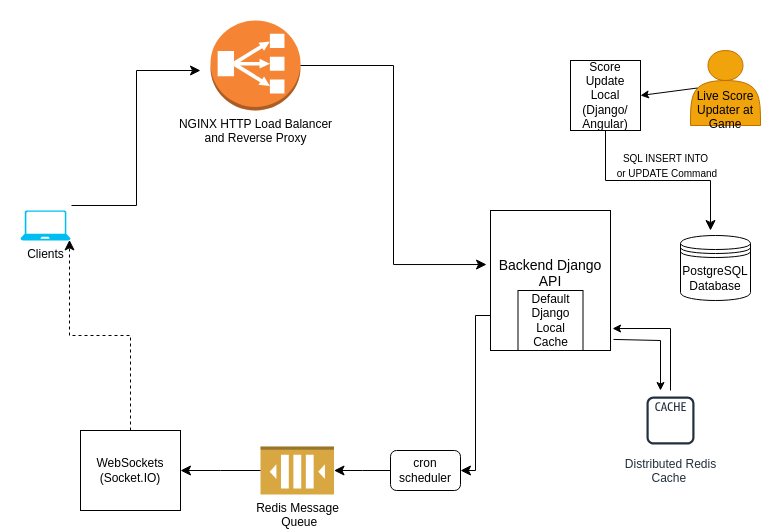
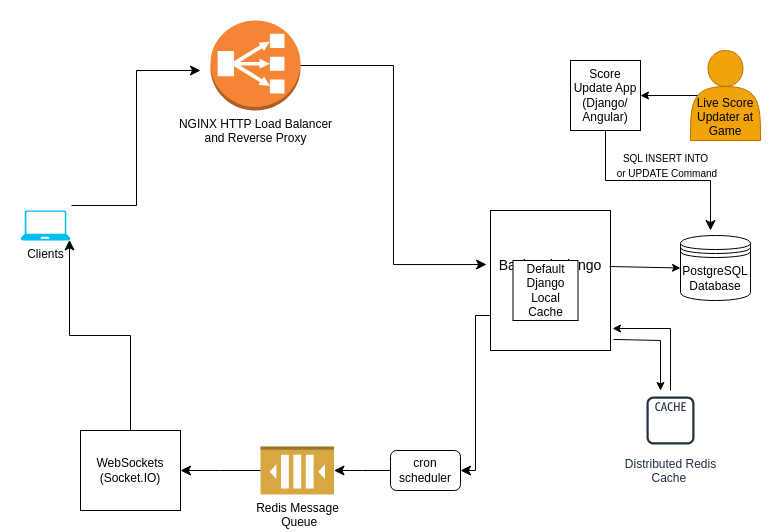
node "Live Score Updater at Game": size 70x75 -> 70x90
node "Score Update Local (Django/ Angular)": label "Score Update Local (Django/ Angular)" -> "Score Update App (Django/ Angular)"
edge "Backend Django API" -> "PostgreSQL Database": added
node "Default Django Local Cache": moved (551, 321) -> (546, 291)
edge "WebSockets (Socket.IO)" -> "Clients": style dashed -> solid
